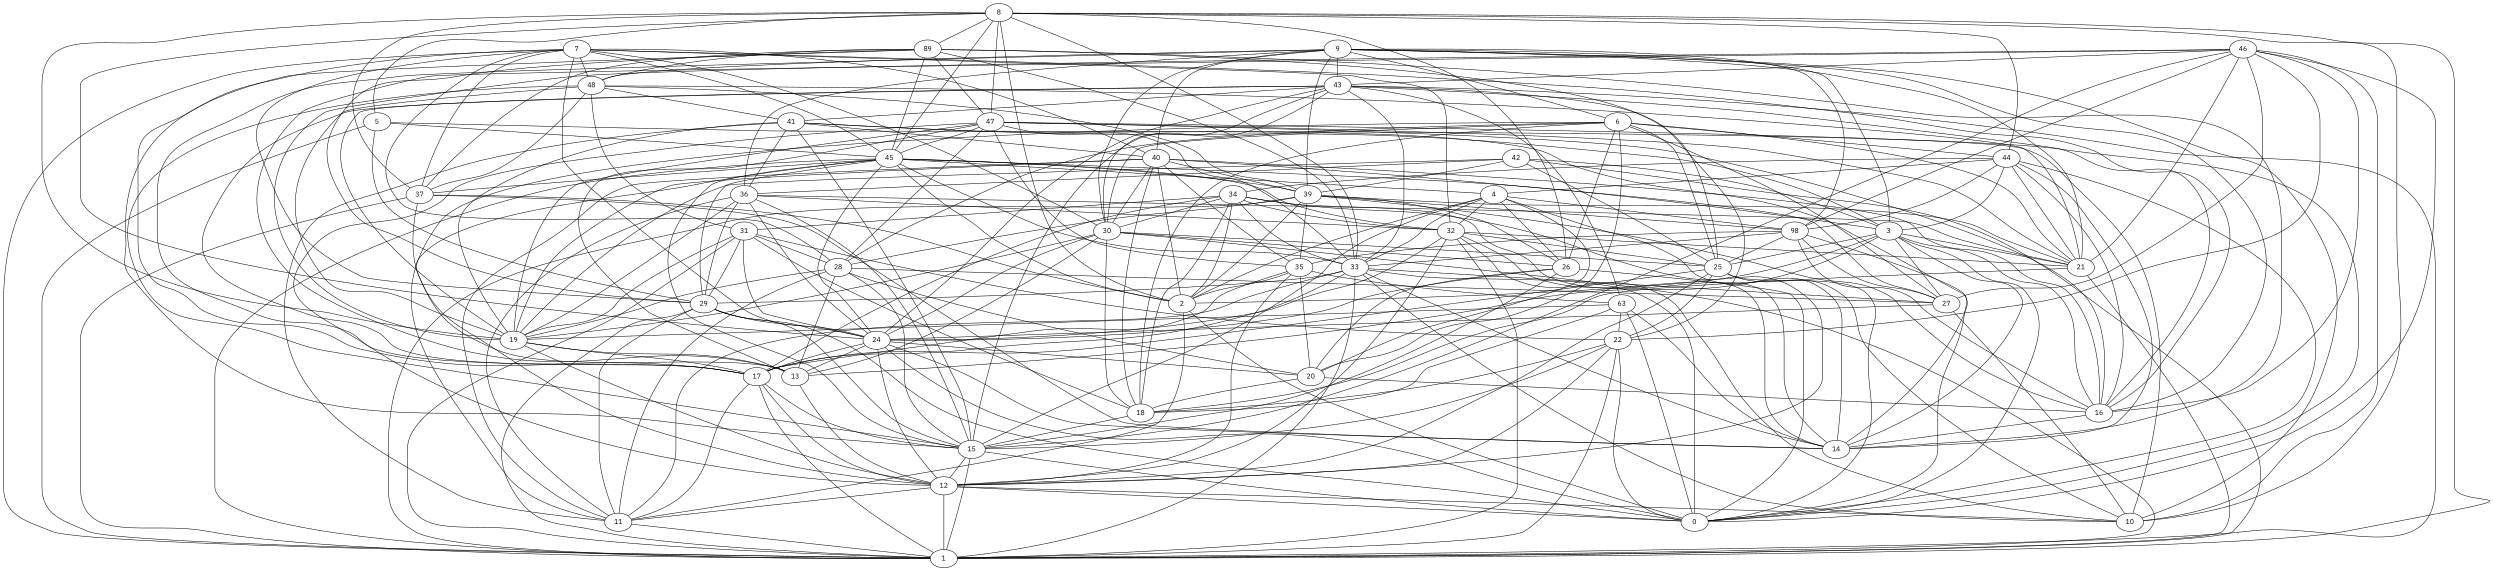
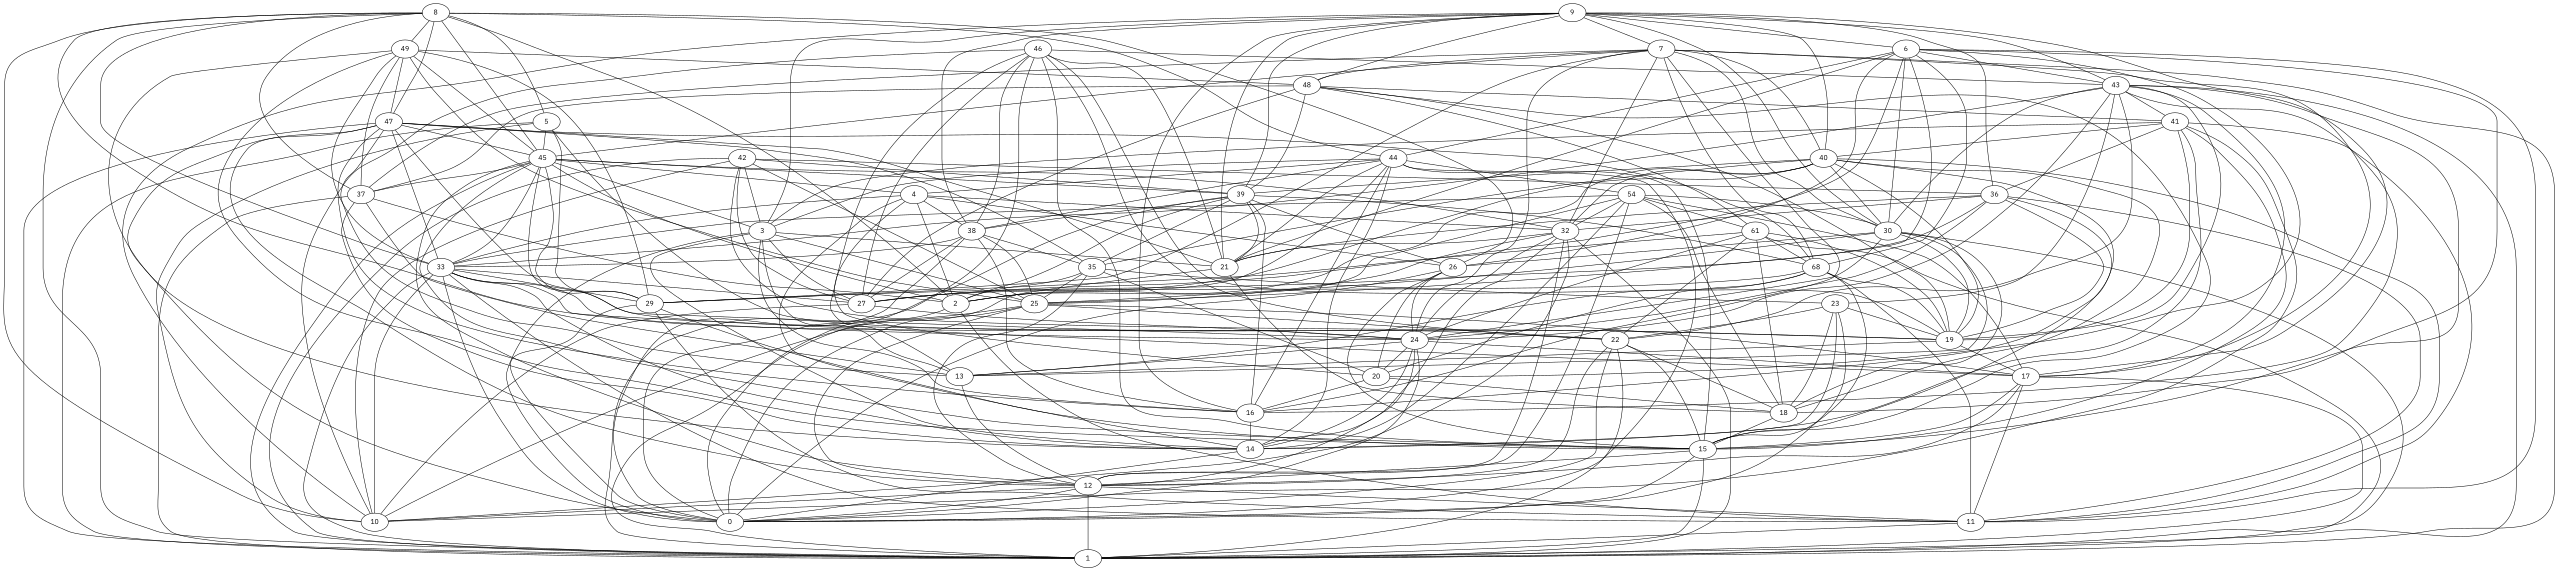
edge "9" -- "7": added
edge "8" -- "19": removed
node "89": label "89" -> "49"
edge "6" -- "43": added
edge "48" -- "21": now "48" -- "27"
edge "40" -- "32": added
node "34": label "34" -> "54"
node "31": label "31" -> "61"
node "98": label "98" -> "38"
edge "42" -- "10": added
edge "42" -- "27": added
node "28": label "28" -> "68"
edge "46" -- "16": removed
edge "3" -- "2": now "44" -- "2"
node "63": label "63" -> "23"
edge "29" -- "24": now "33" -- "24"
edge "5" -- "22": added
edge "35" -- "17": now "35" -- "25"
edge "4" -- "15": now "44" -- "15"
edge "19" -- "12": removed
edge "14" -- "0": added
edge "41" -- "10": added
edge "29" -- "1": now "47" -- "1"
